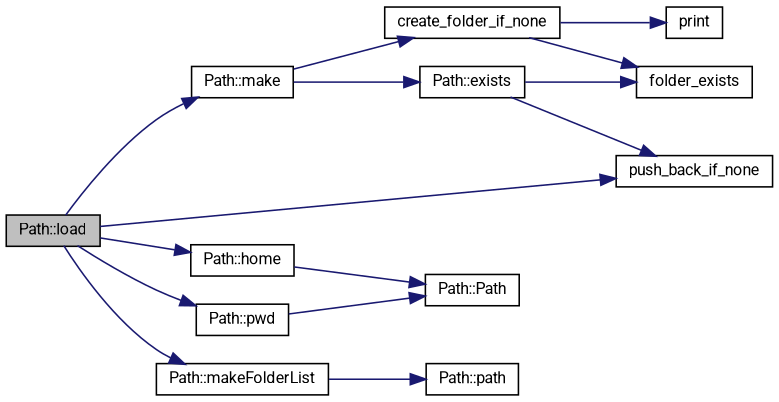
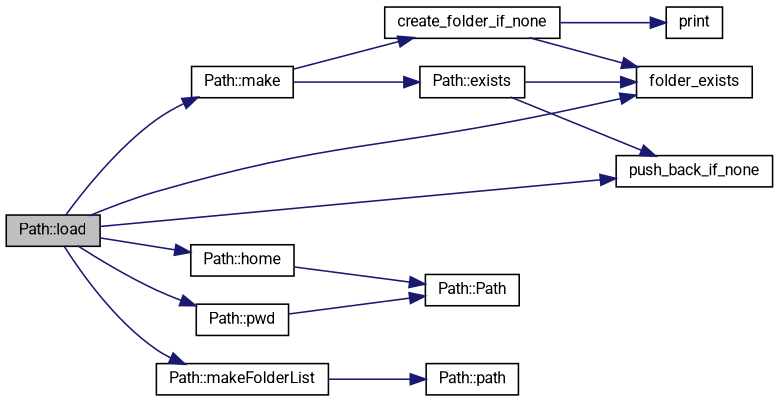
edge "Path::load" -> "folder_exists": added
